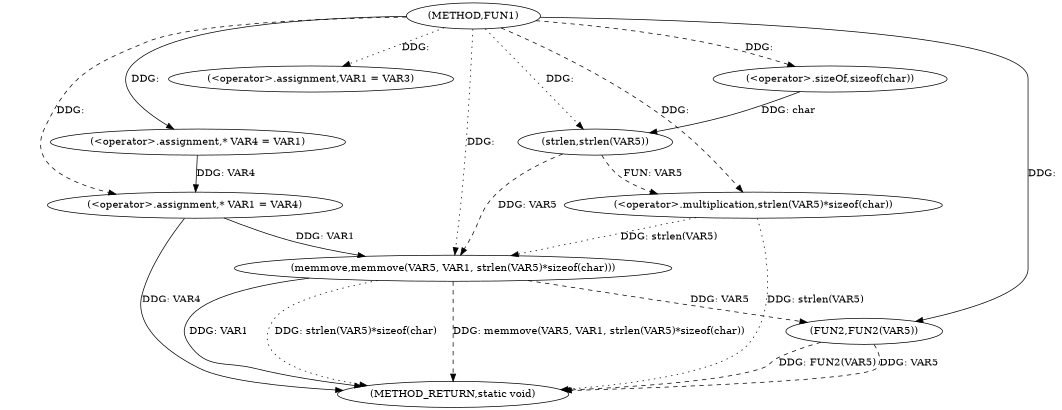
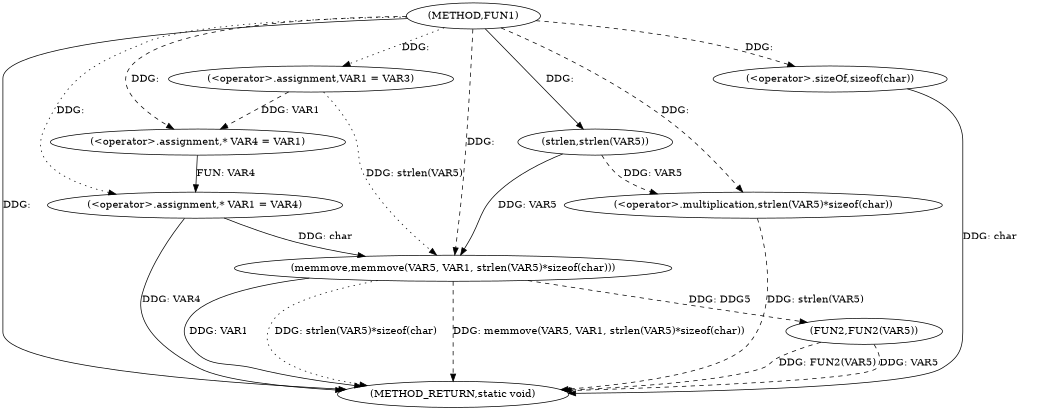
edge "(METHOD,FUN1)" -> "(<operator>.assignment,* VAR4 = VAR1)": style solid -> dashed
edge "(METHOD,FUN1)" -> "(<operator>.assignment,* VAR1 = VAR4)": style dashed -> dotted
edge "(METHOD,FUN1)" -> "(FUN2,FUN2(VAR5))": now "(METHOD,FUN1)" -> "(METHOD_RETURN,static void)"
edge "(METHOD,FUN1)" -> "(strlen,strlen(VAR5))": style dotted -> solid
edge "(<operator>.assignment,VAR1 = VAR3)" -> "(<operator>.assignment,* VAR4 = VAR1)": added, label "DDG: VAR1"
edge "(<operator>.sizeOf,sizeof(char))" -> "(strlen,strlen(VAR5))": now "(<operator>.sizeOf,sizeof(char))" -> "(METHOD_RETURN,static void)"
edge "(METHOD,FUN1)" -> "(memmove,memmove(VAR5, VAR1, strlen(VAR5)*sizeof(char)))": style dotted -> dashed
edge "(<operator>.assignment,* VAR4 = VAR1)" -> "(<operator>.assignment,* VAR1 = VAR4)": label "DDG: VAR4" -> "FUN: VAR4"
edge "(strlen,strlen(VAR5))" -> "(<operator>.multiplication,strlen(VAR5)*sizeof(char))": label "FUN: VAR5" -> "DDG: VAR5"
edge "(strlen,strlen(VAR5))" -> "(memmove,memmove(VAR5, VAR1, strlen(VAR5)*sizeof(char)))": style dashed -> solid
edge "(<operator>.multiplication,strlen(VAR5)*sizeof(char))" -> "(memmove,memmove(VAR5, VAR1, strlen(VAR5)*sizeof(char)))": now "(<operator>.assignment,VAR1 = VAR3)" -> "(memmove,memmove(VAR5, VAR1, strlen(VAR5)*sizeof(char)))"
edge "(<operator>.assignment,* VAR1 = VAR4)" -> "(memmove,memmove(VAR5, VAR1, strlen(VAR5)*sizeof(char)))": label "DDG: VAR1" -> "DDG: char"
edge "(memmove,memmove(VAR5, VAR1, strlen(VAR5)*sizeof(char)))" -> "(FUN2,FUN2(VAR5))": label "DDG: VAR5" -> "DDG: DDG5"
edge "(<operator>.multiplication,strlen(VAR5)*sizeof(char))" -> "(METHOD_RETURN,static void)": style dotted -> dashed
